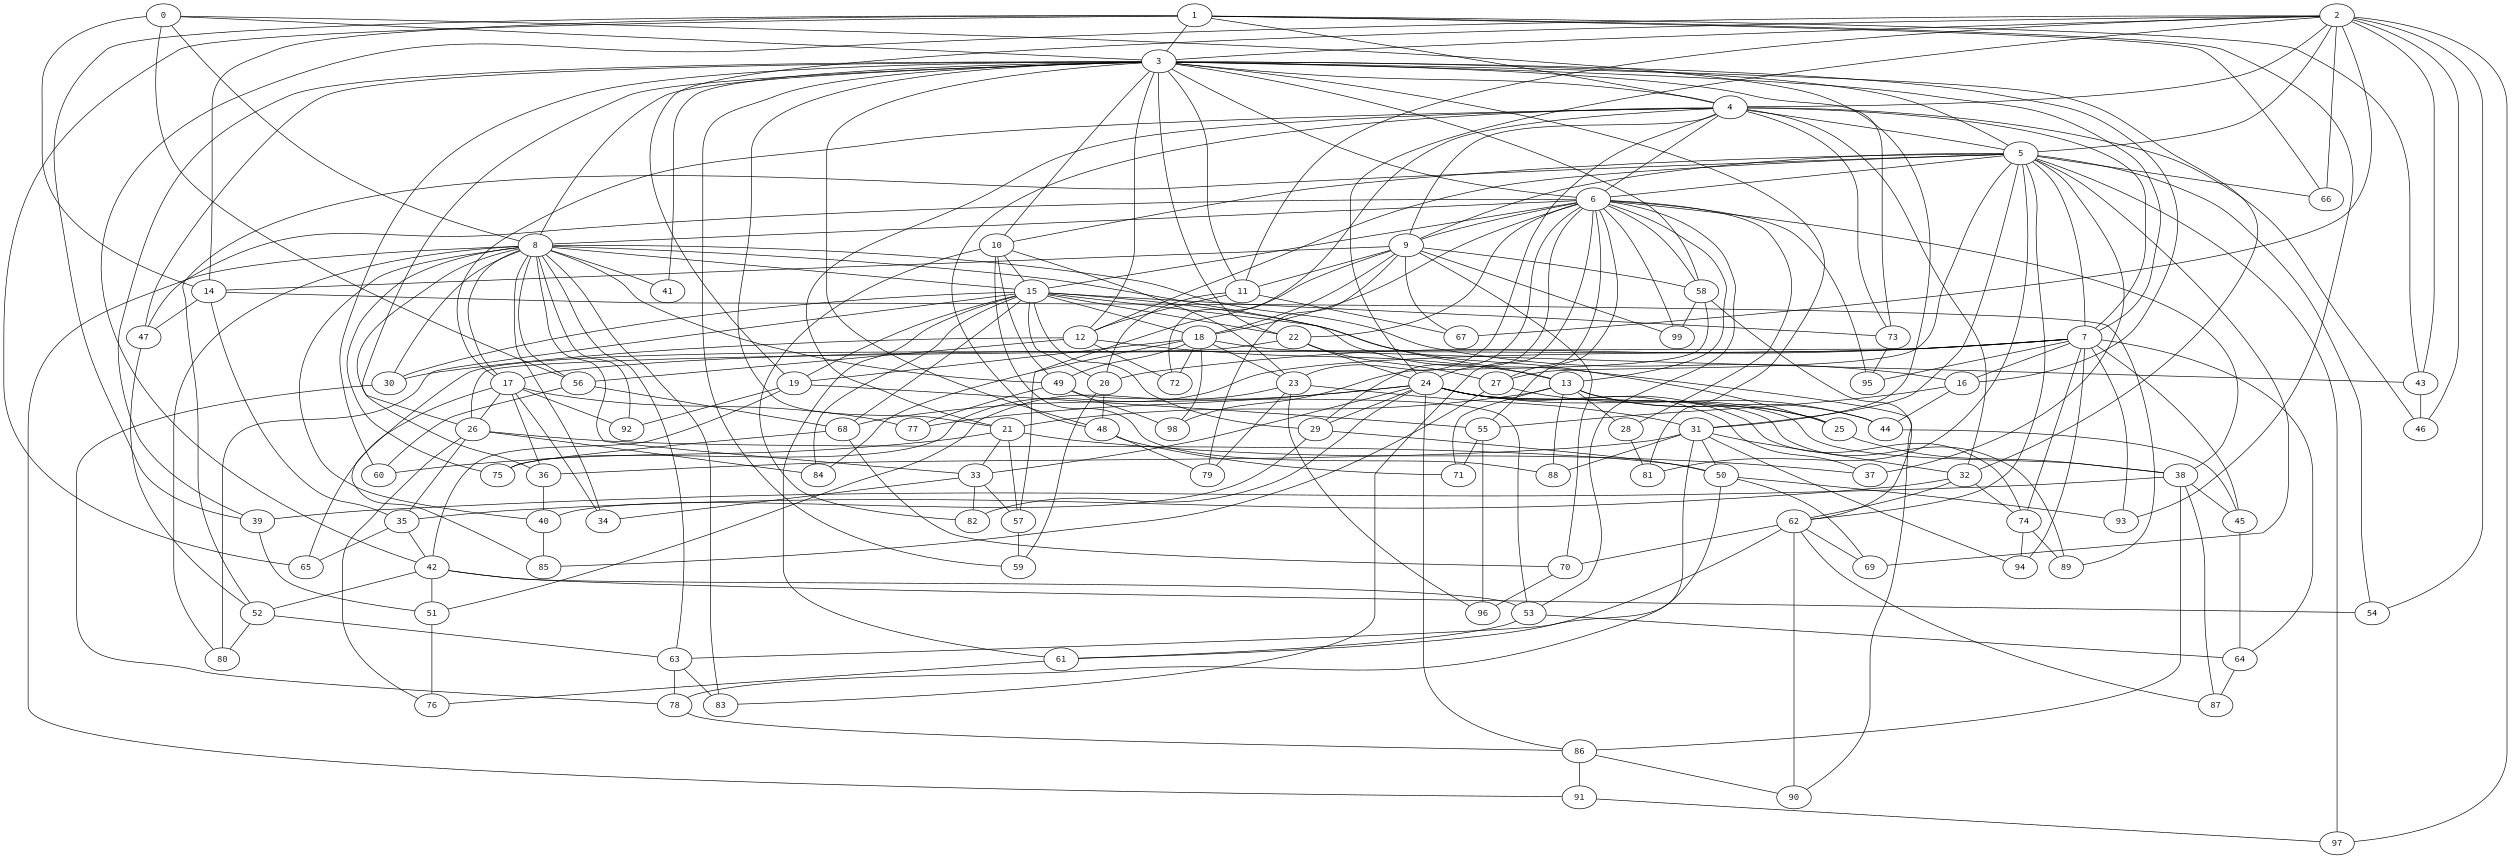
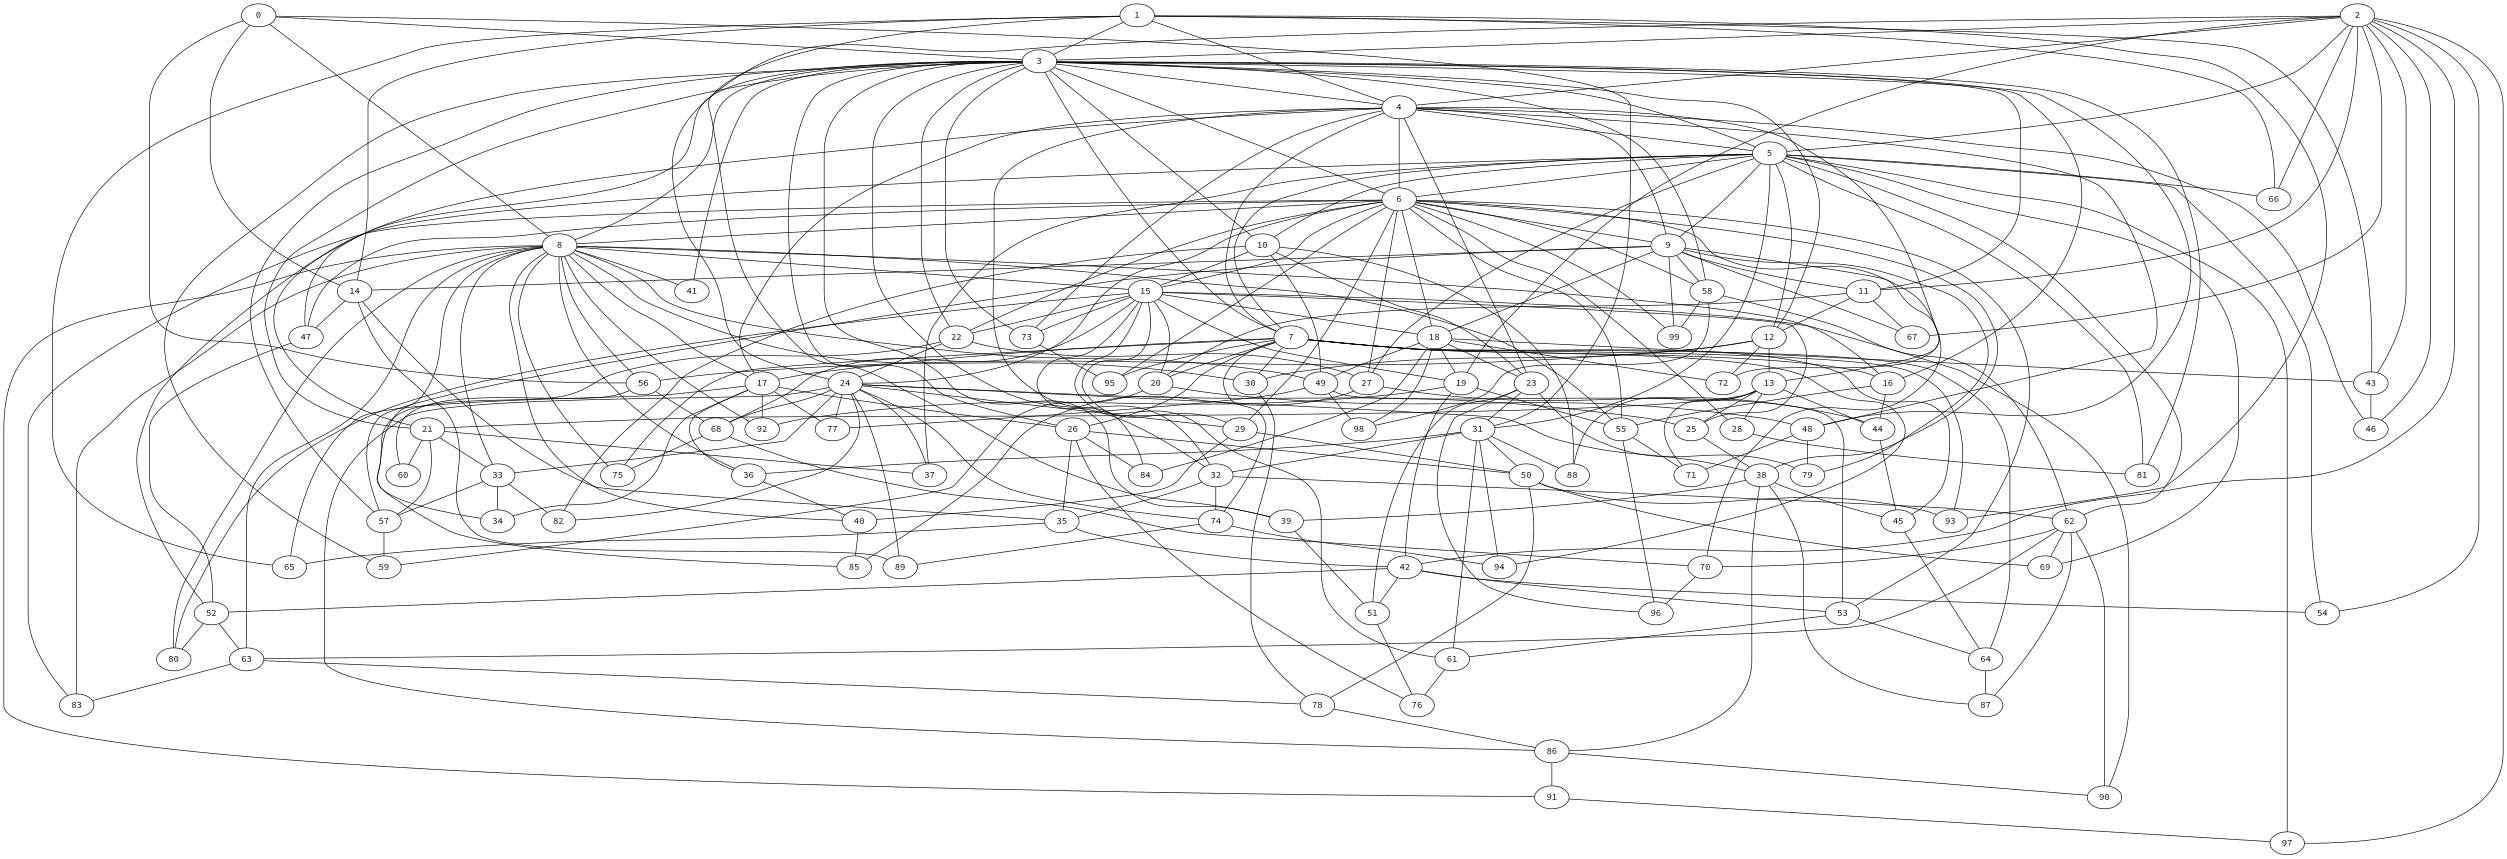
edge "3" -- "60": now "3" -- "57"
edge "8" -- "13": now "8" -- "55"
edge "15" -- "30": now "7" -- "30"
